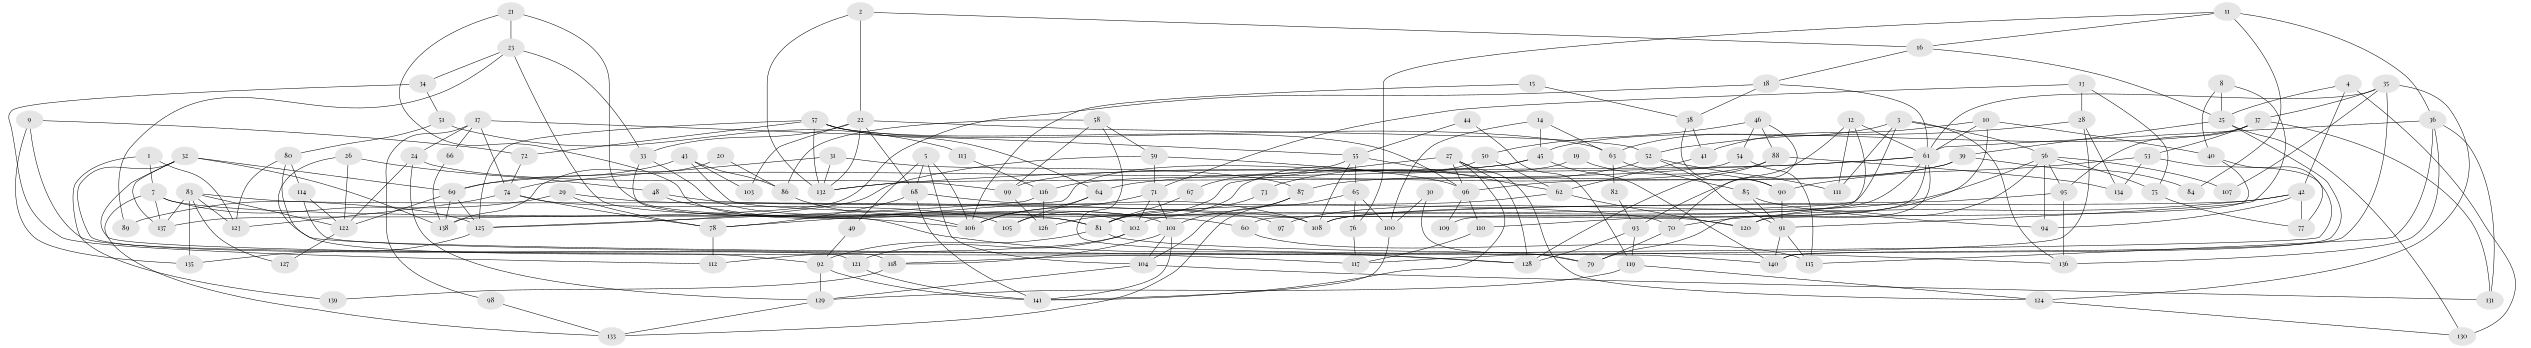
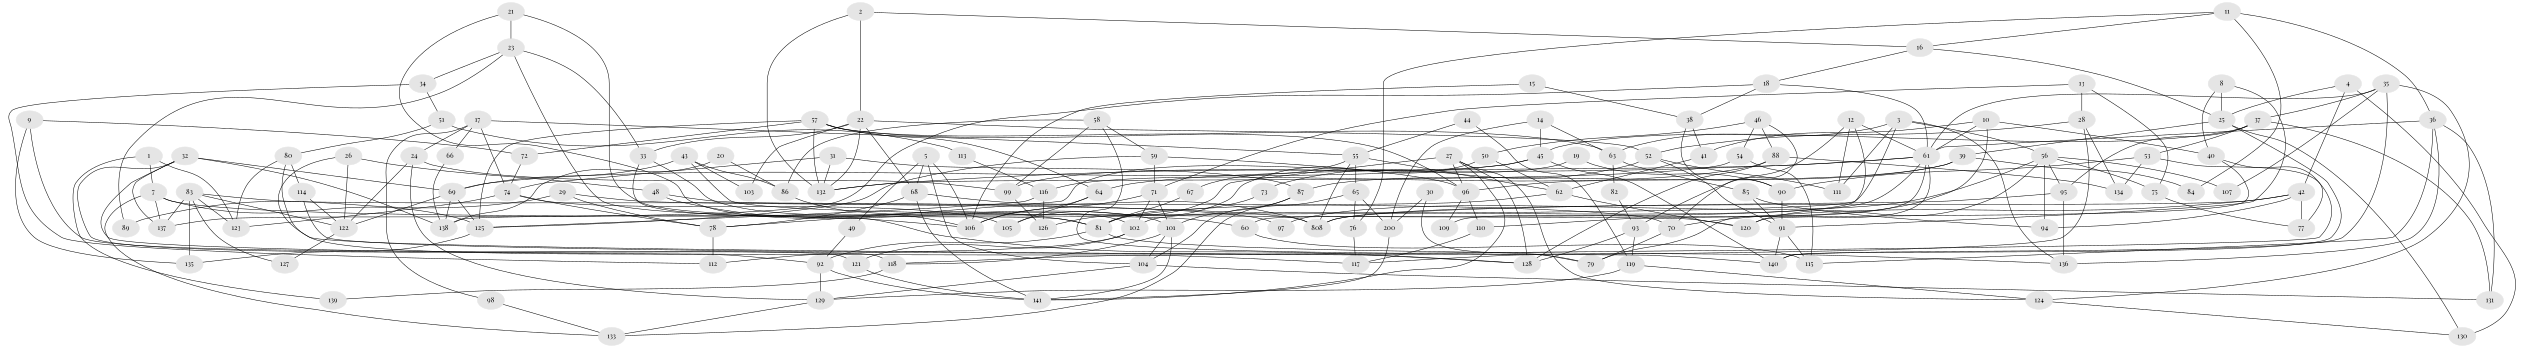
node "108": label "108" -> "808"
node "100": label "100" -> "200"
